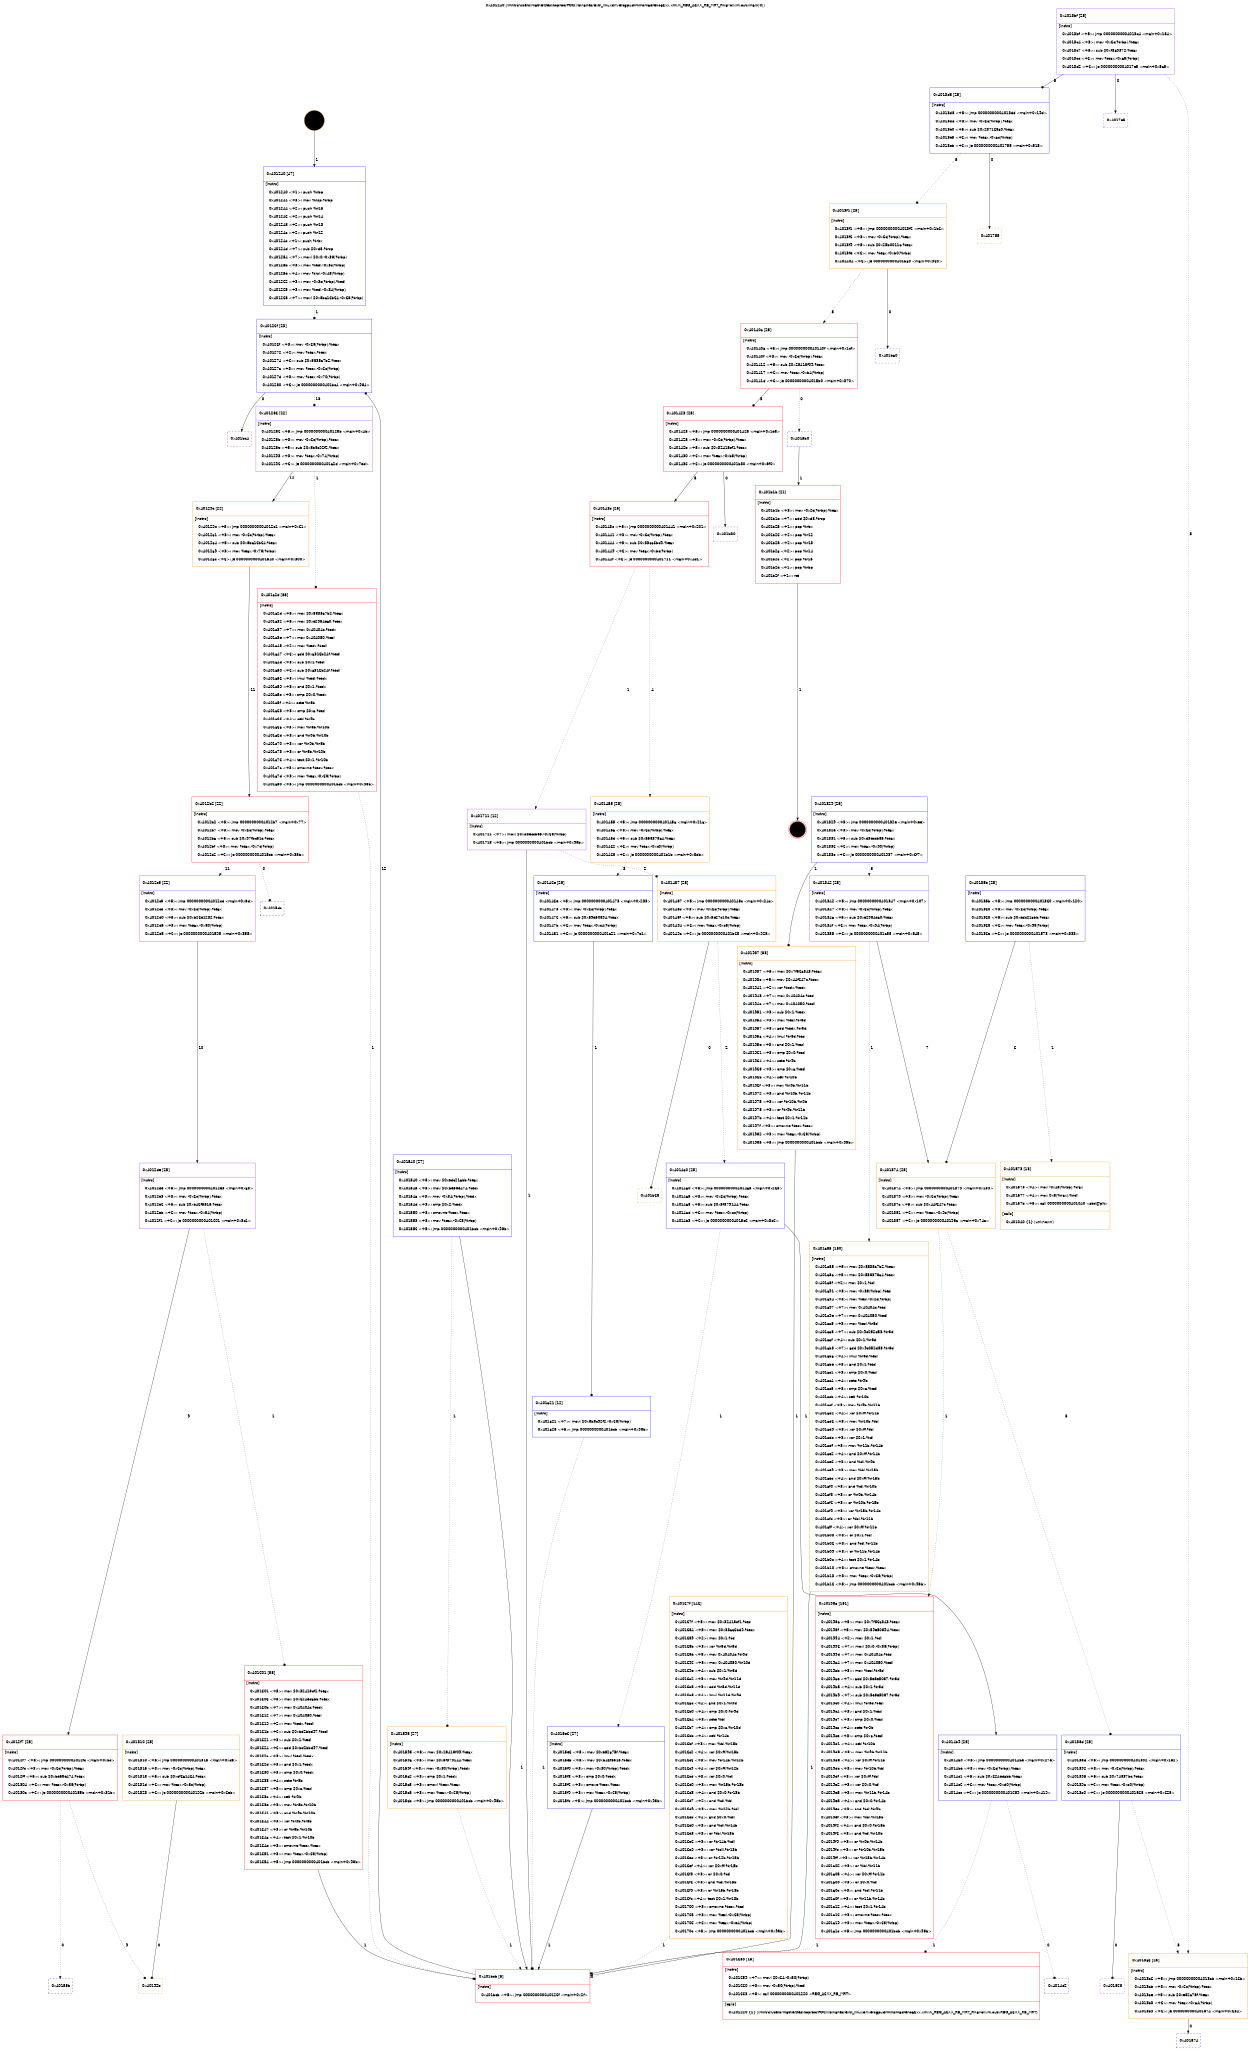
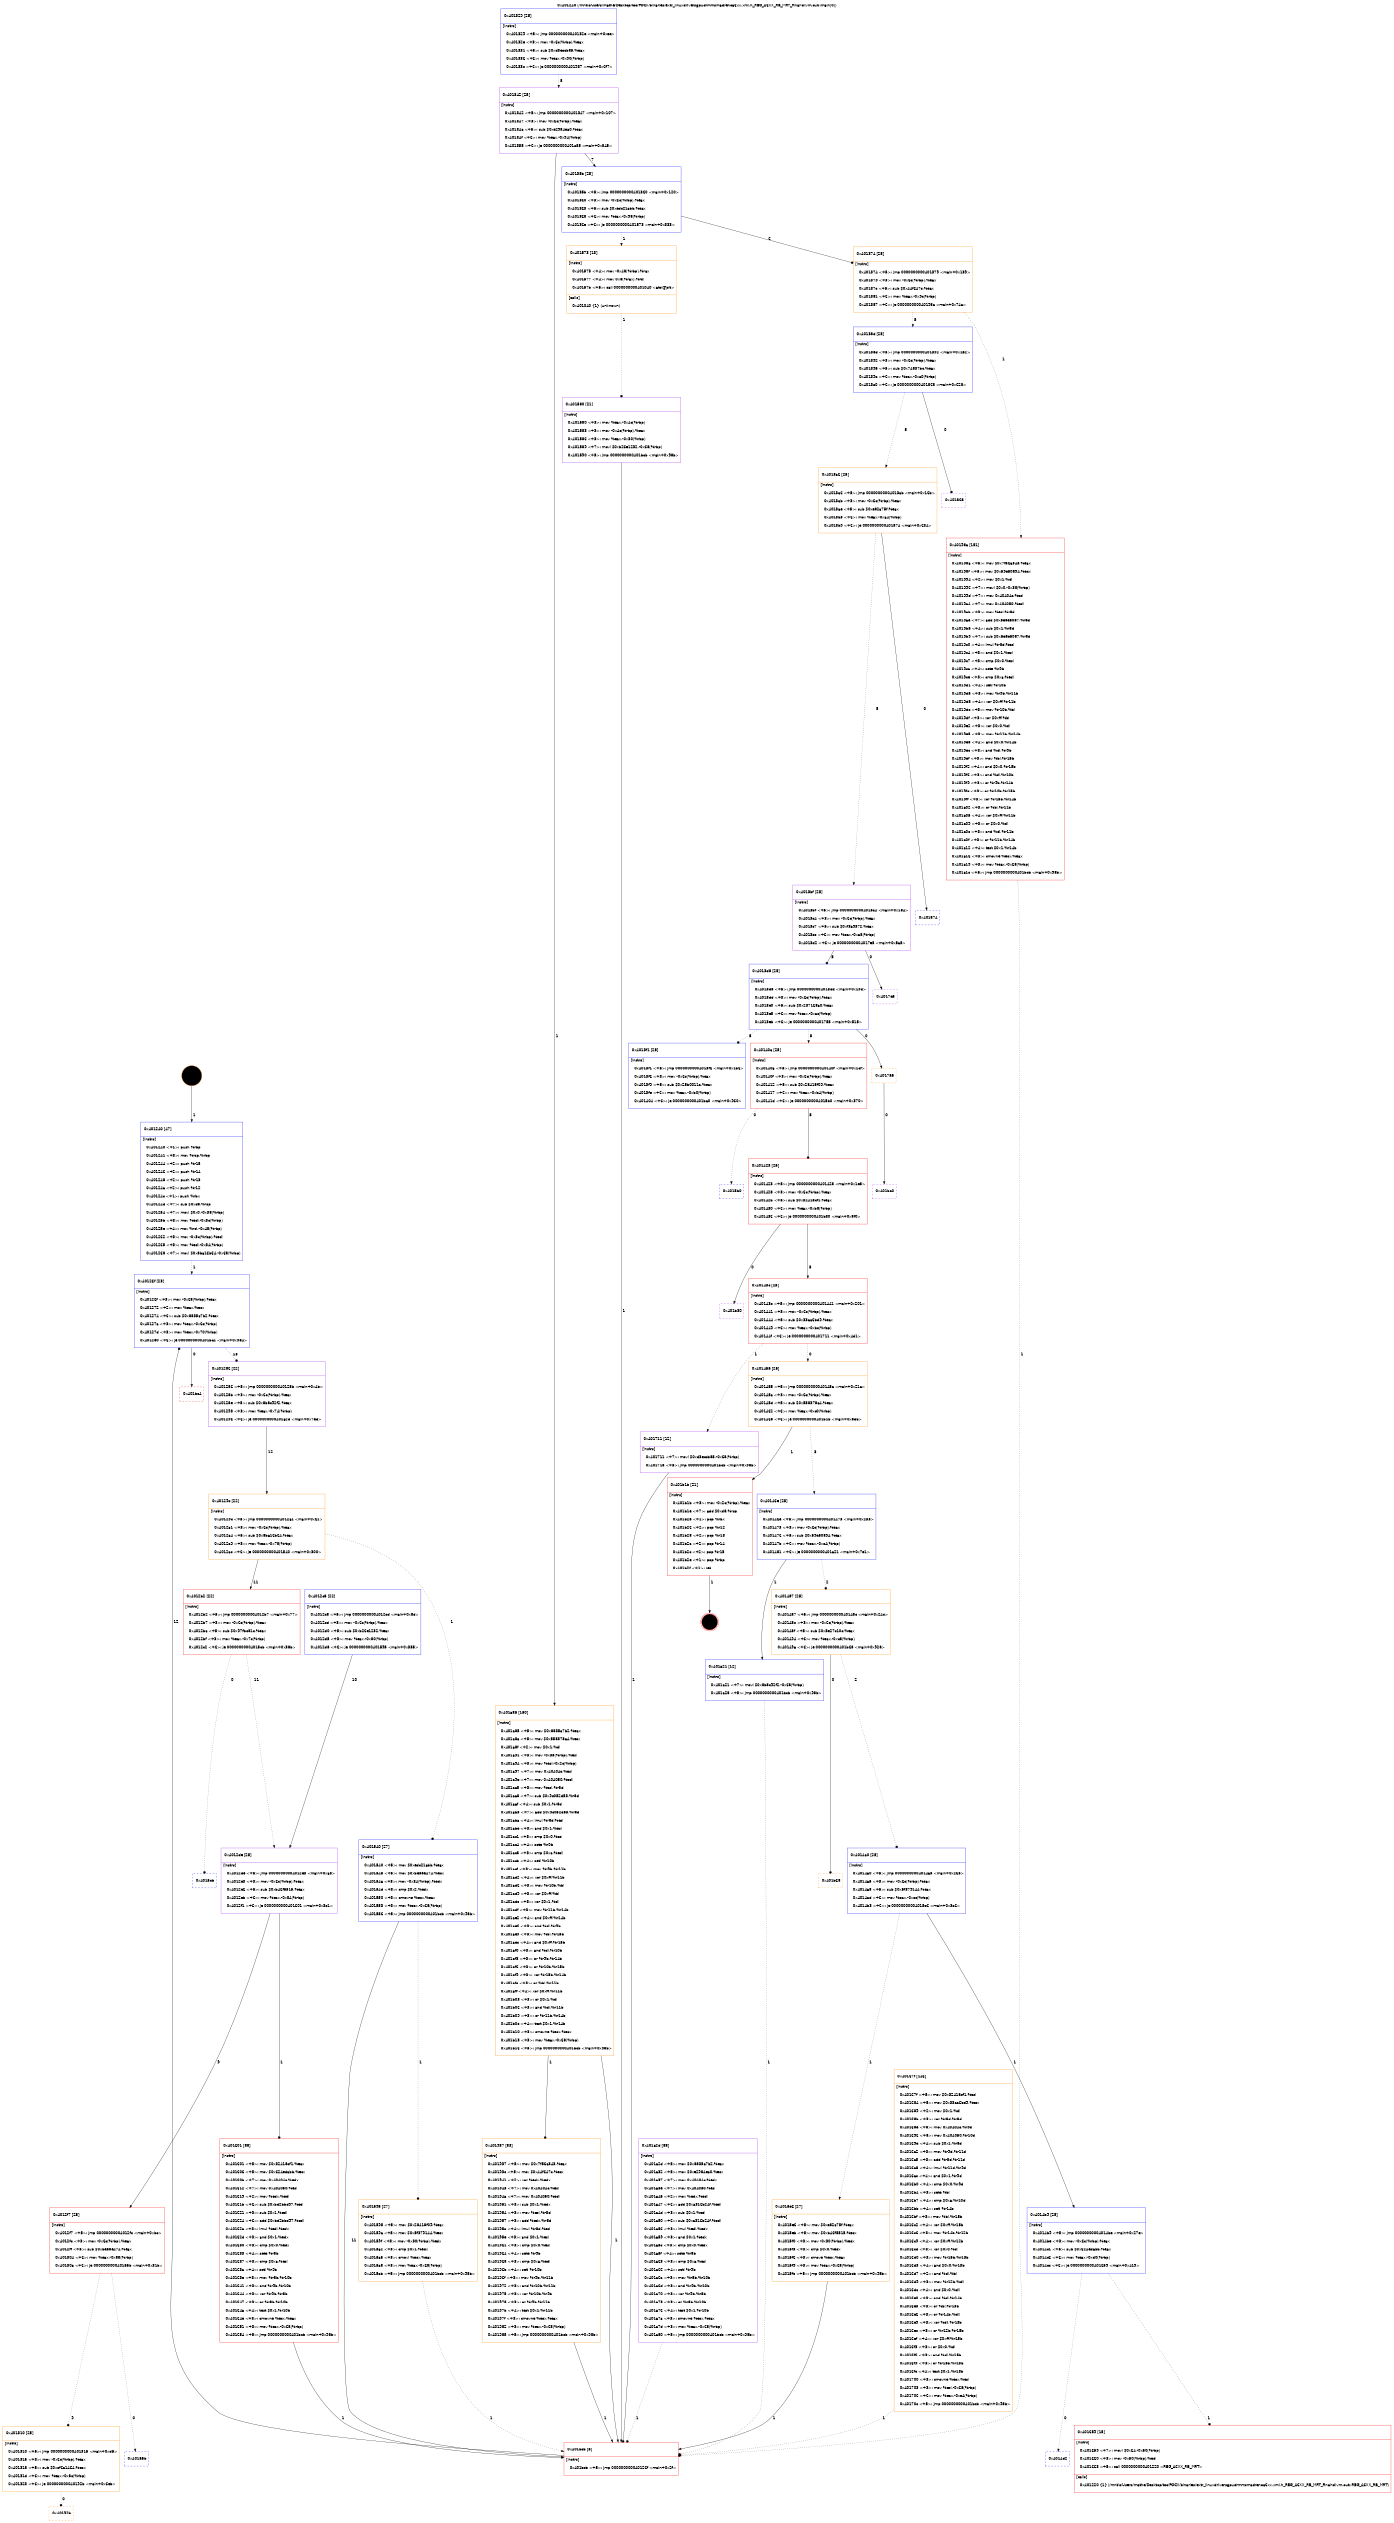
node "0x4013f1 [25]": color darkorange -> blue
edge "0x4013f1 [25]" -> "0x40140a [25]": now "0x4013d8 [25]" -> "0x40140a [25]"
edge "0x4013f1 [25]" -> "0x401ba0": now "0x401755" -> "0x401ba0"
edge "0x401240 [47]" -> "0x40126f [23]": arrowhead dot -> normal
node "0x401580 [21]": added
edge "0x4015b0" -> "0x401b1b [21]": now "0x401455 [25]" -> "0x401b1b [21]"
edge "0x401286 [22]" -> "0x401a2d [88]": removed, label "1"
node "0x401a2d [88]": color red -> purple
edge "0x40143c [25]" -> "0x401455 [25]": label " 4" -> " 0"
edge "0x401711 [12]" -> "0x401487 [25]": now "0x40146e [25]" -> "0x401487 [25]"
edge "0x4012b2 [22]" -> "0x4012c8 [22]": now "0x4012b2 [22]" -> "0x4012de [25]"
edge "0x401329 [25]" -> "0x401937 [83]": now "0x401a85 [150]" -> "0x401937 [83]"
node "0x4012c8 [22]": color purple -> blue
edge "0x4013bf [25]" -> "0x4013a6 [25]": reversed
edge "0x401487 [25]" -> "0x4014a0 [25]": arrowhead normal -> dot
edge "0x401342 [25]" -> "0x401374 [25]": now "0x401342 [25]" -> "0x40135b [25]"
edge "0x401342 [25]" -> "0x401a85 [150]": style dotted -> solid
edge "0x40146e [25]" -> "0x401a21 [12]": arrowhead dot -> normal
edge "0x4012de [25]" -> "0x401601 [88]": style dotted -> solid
edge "0x401374 [25]" -> "0x40138d [25]": arrowhead dot -> normal
edge "0x40129c [22]" -> "0x401540 [27]": added, label "1"
edge "0x401540 [27]" -> "0x401bcb [5]": label " 1" -> " 11"
node "0x4015e6 [27]": color blue -> darkorange
edge "0x401310 [25]" -> "0x40192b": style solid -> dotted
edge "0x4014b9 [25]" -> "0x4014d2": arrowhead dot -> normal
edge "0x4012f7 [25]" -> "0x40192b": now "0x4012f7 [25]" -> "0x401310 [25]"
